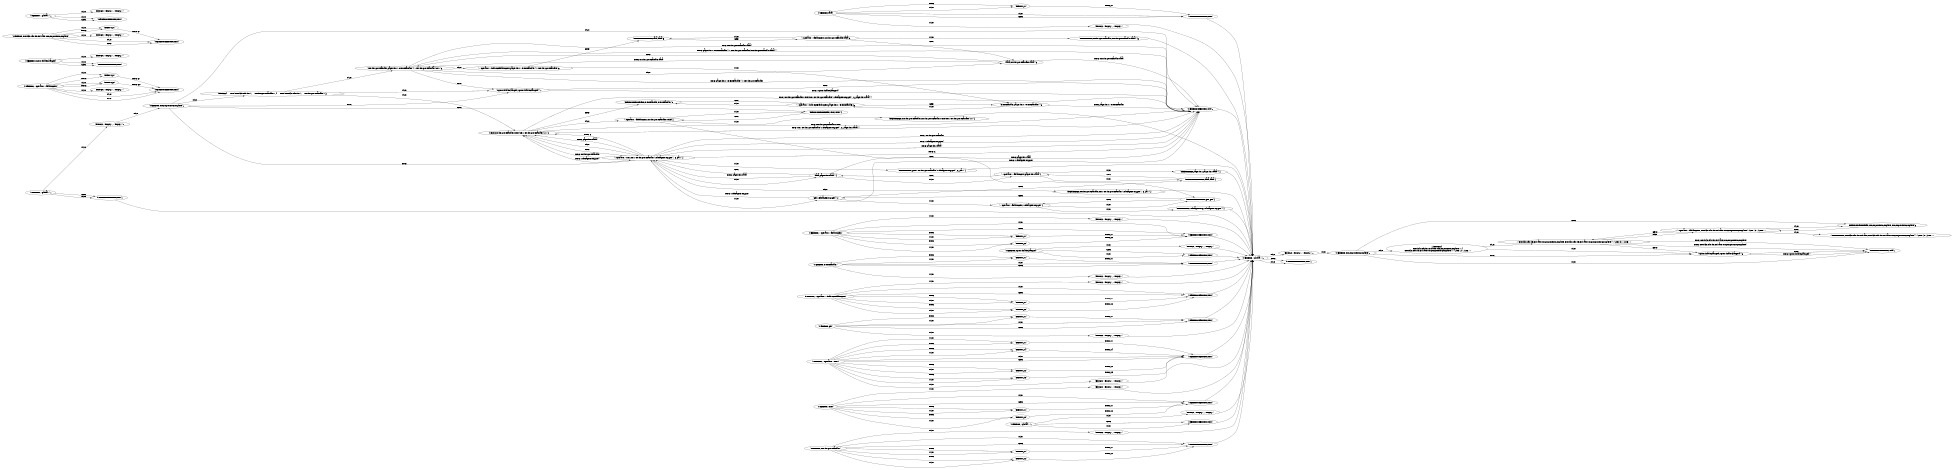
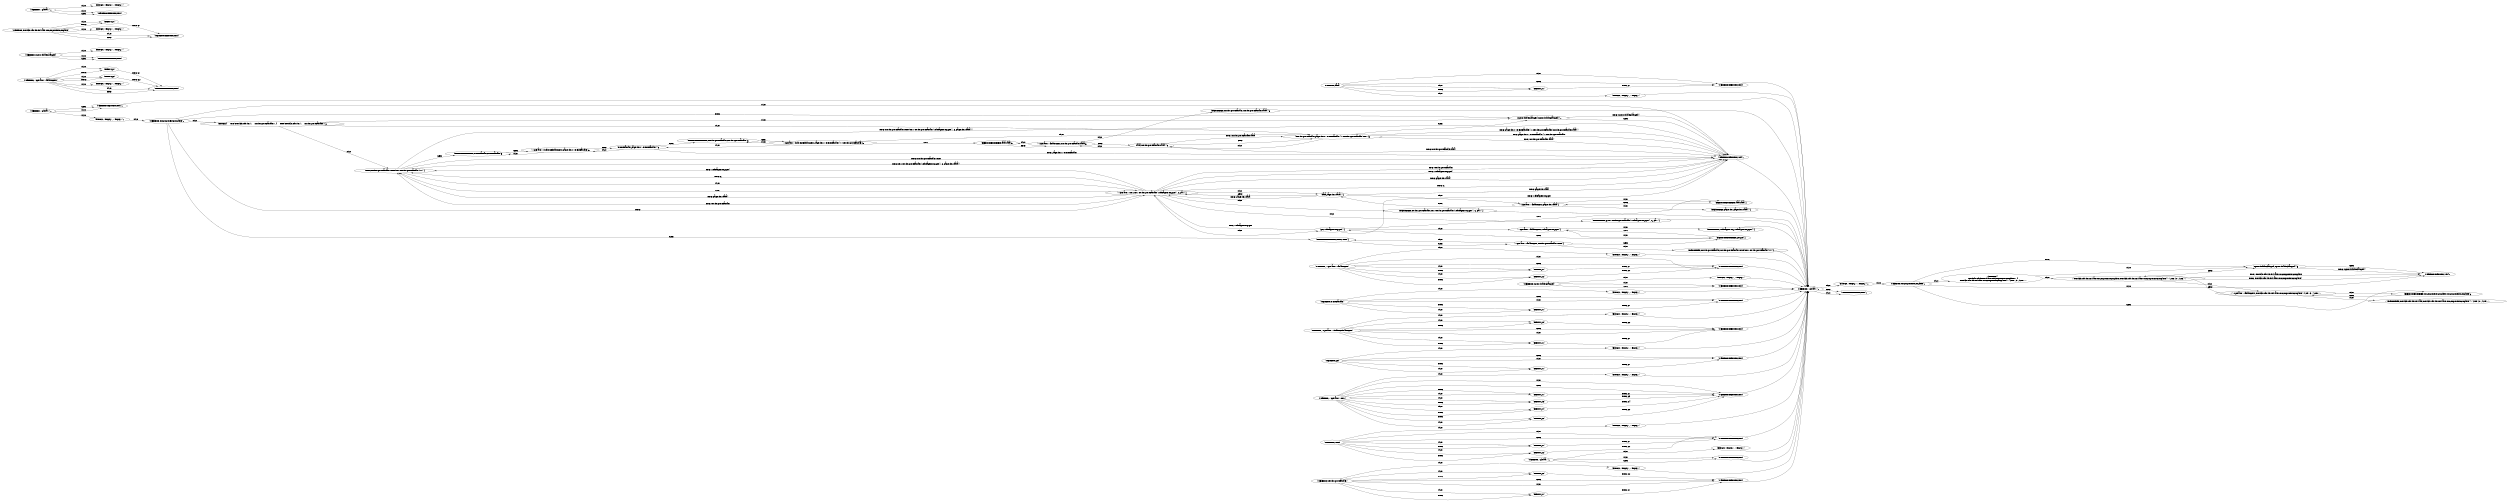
edge "(reset,m_viewportHandler.reset(new QtViewportHandler(w...)" -> "(<operator>.fieldAccess,m_viewportHandler.reset)": removed, label "AST:"
node "(FIELD_IDENTIFIER,setViewportHandler,setViewportHandler)": added
edge "(data,m_viewportHandler.data())" -> "(<operator>.fieldAccess,m_viewportHandler.data)": added, label "AST:"
